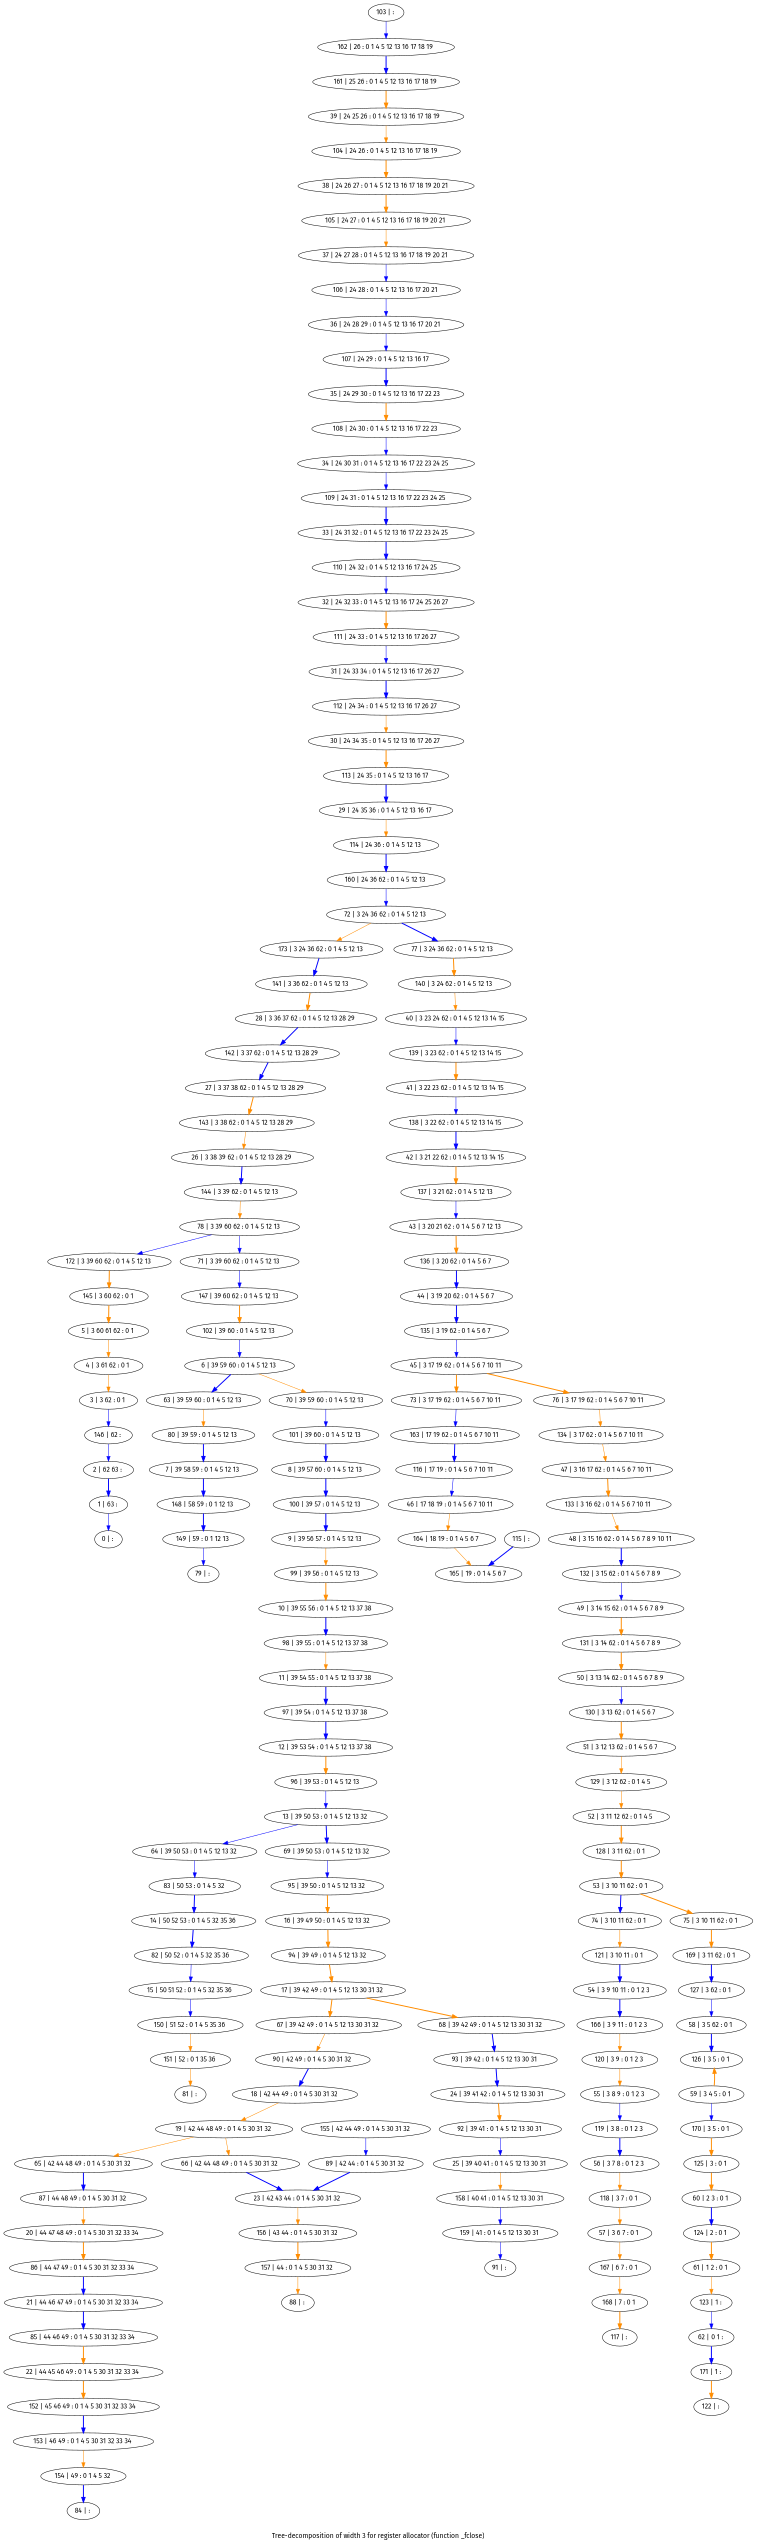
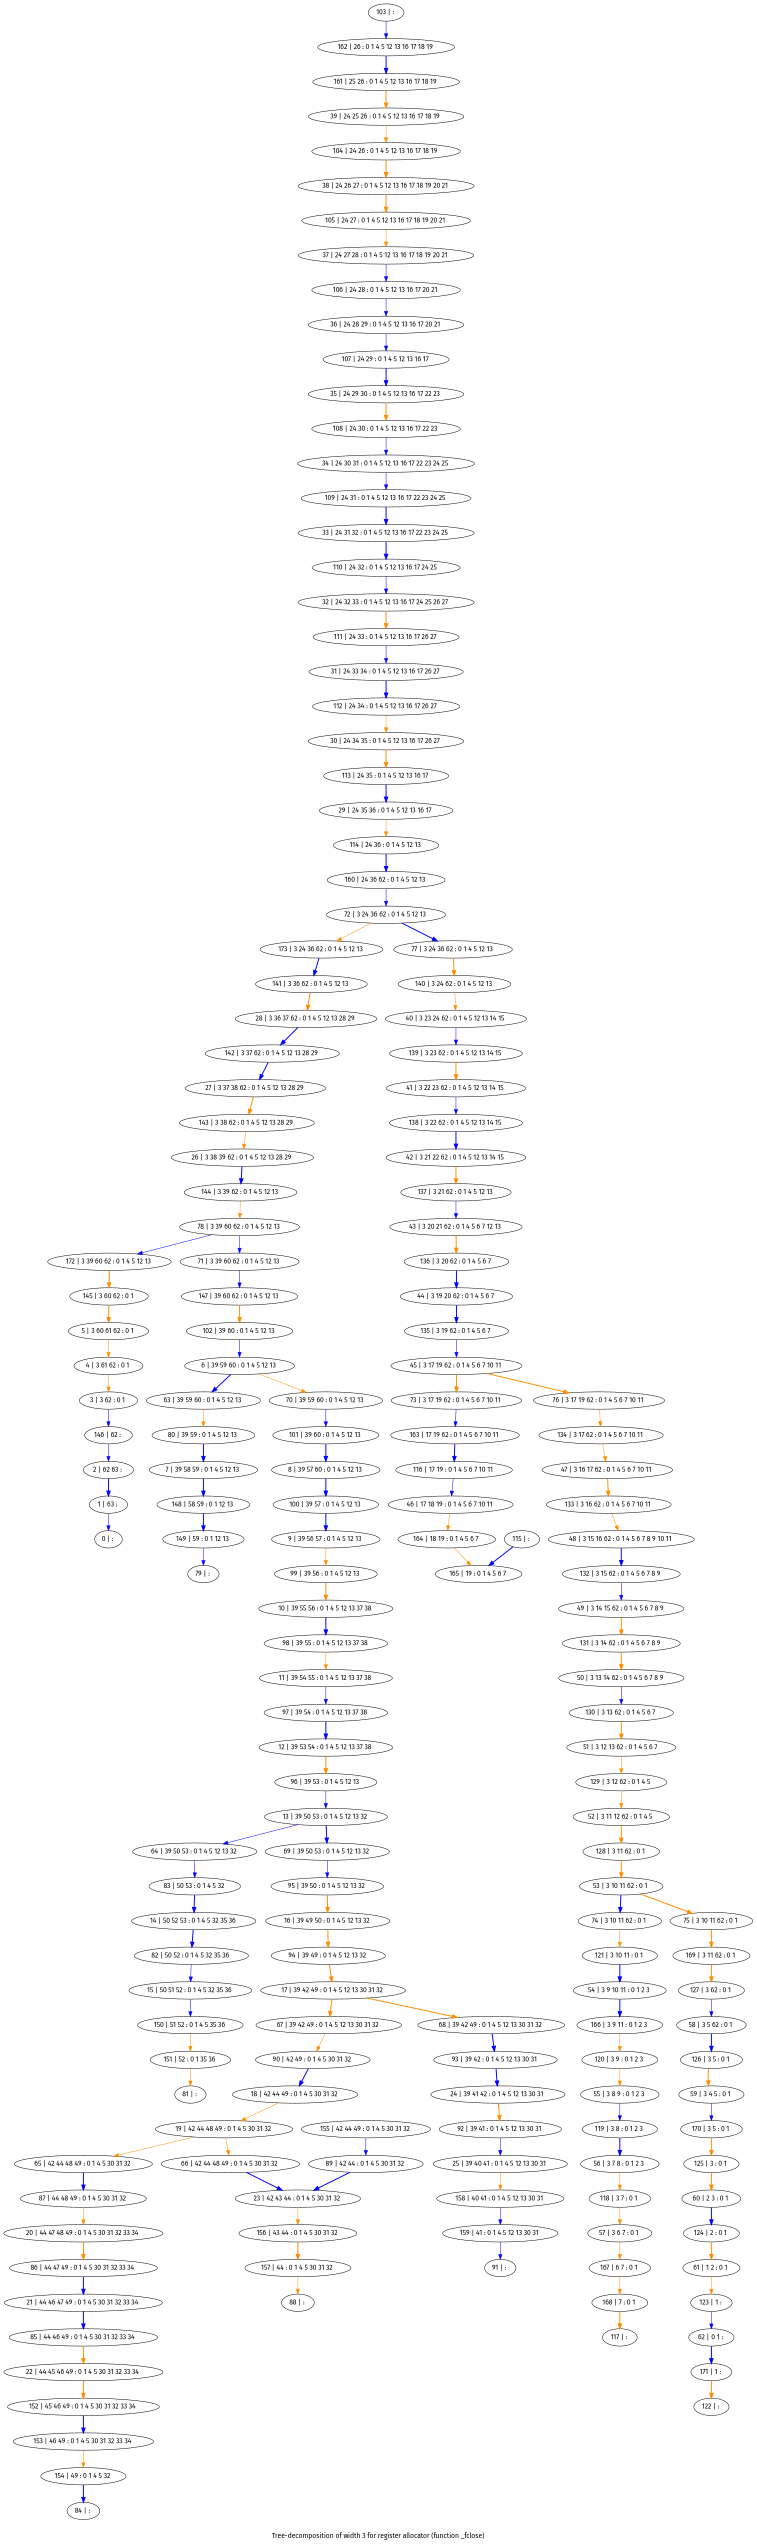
edge "11 | 39 54 55 : 0 1 4 5 12 13 37 38" -> "97 | 39 54 : 0 1 4 5 12 13 37 38": style bold -> solid
edge "169 | 3 11 62 : 0 1" -> "127 | 3 62 : 0 1": color blue -> darkorange
edge "59 | 3 4 5 : 0 1" -> "126 | 3 5 : 0 1": reversed
